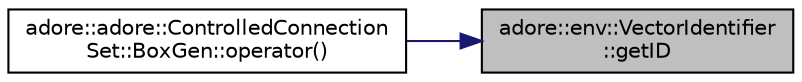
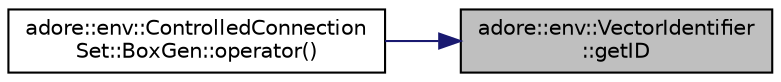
node "adore::adore::ControlledConnection Set::BoxGen::operator()": label "adore::adore::ControlledConnection Set::BoxGen::operator()" -> "adore::env::ControlledConnection Set::BoxGen::operator()"
